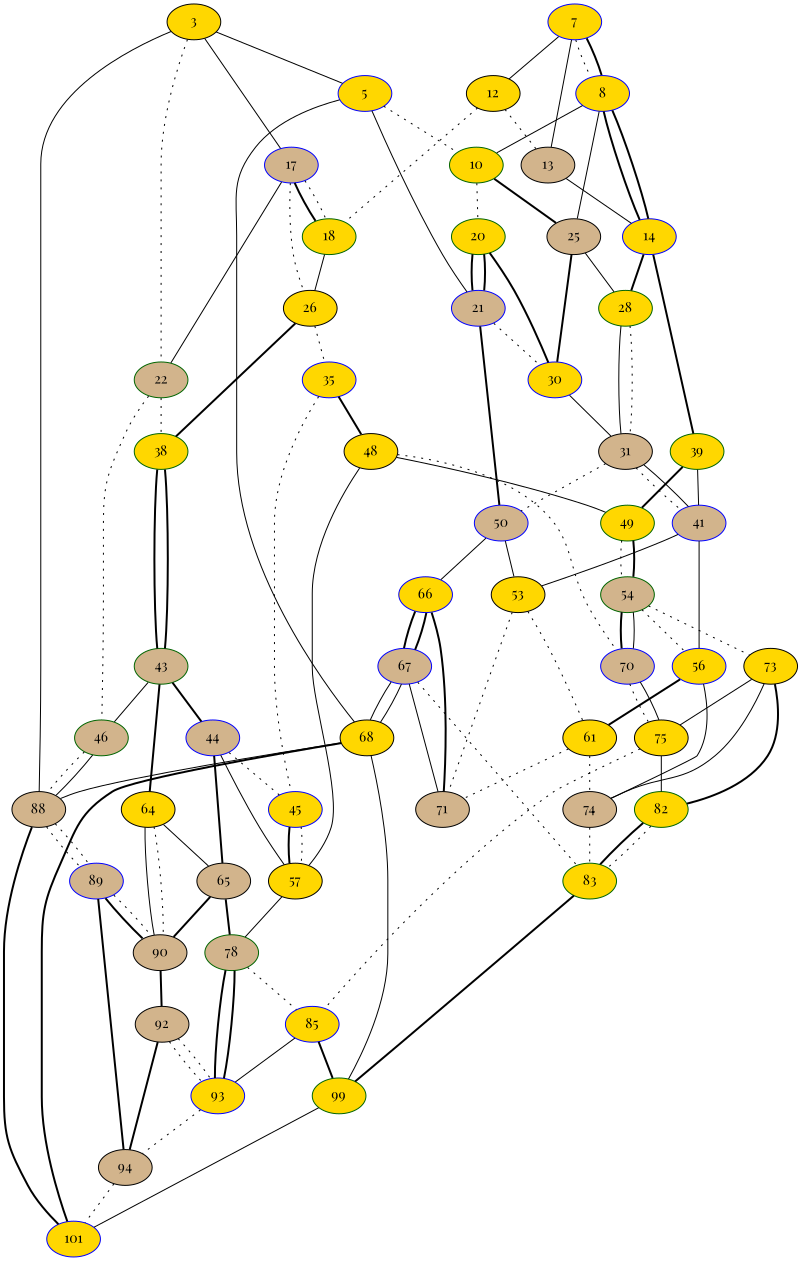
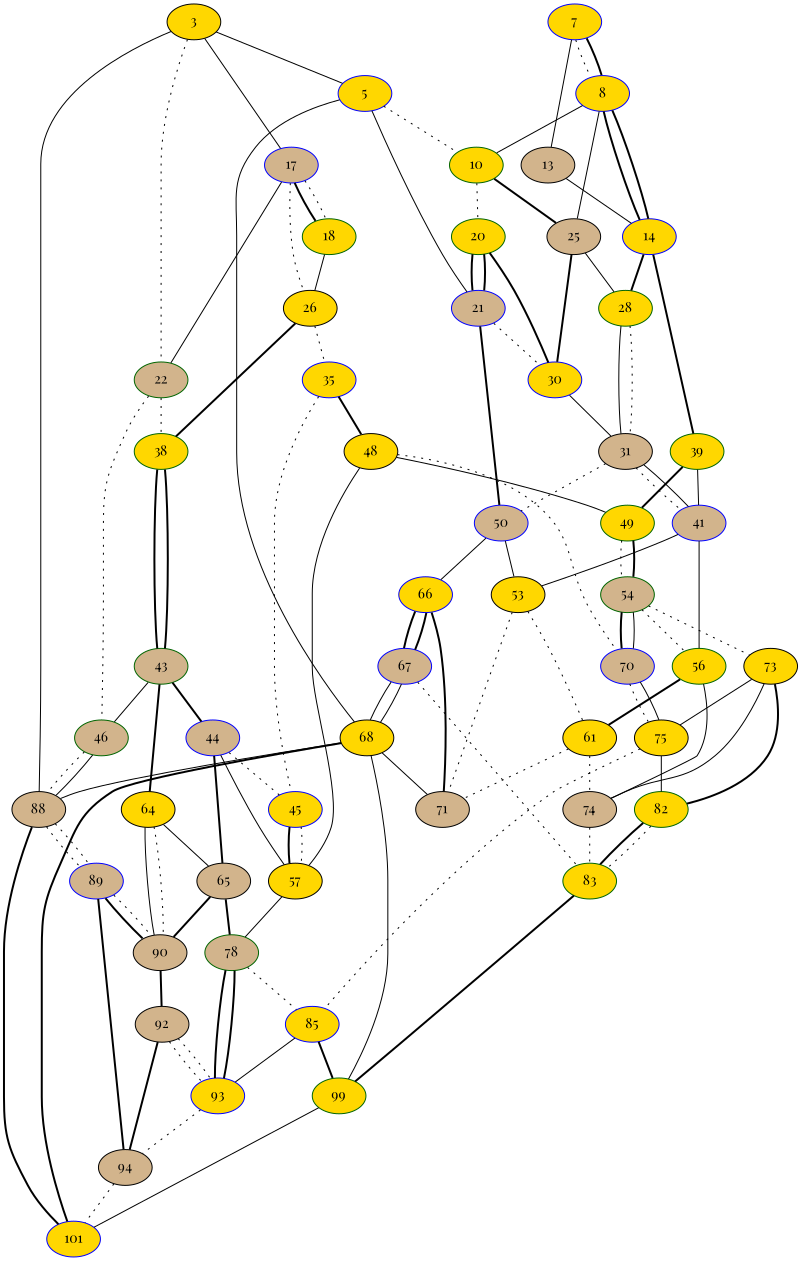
node "12": removed
node "56": color blue -> darkgreen
edge "67" -- "71": now "68" -- "71"
